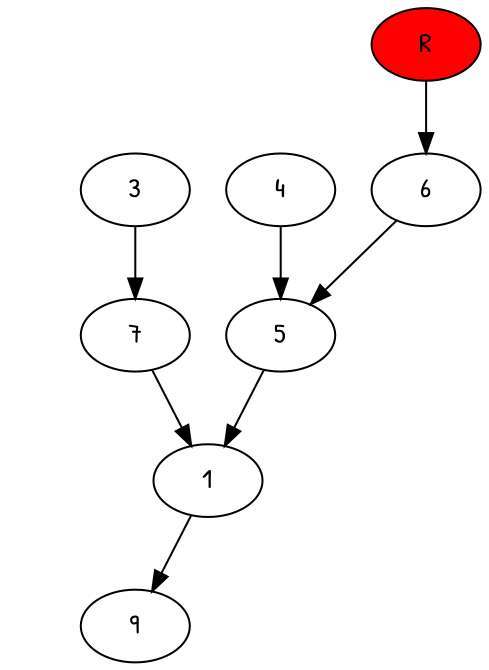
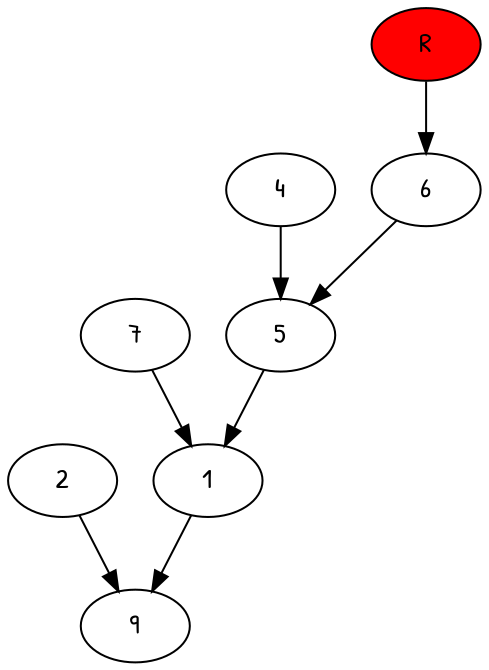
node "3": removed
node "2": added
